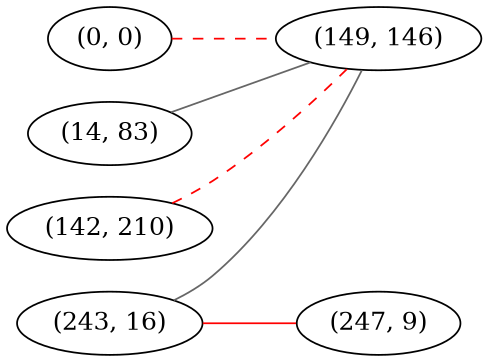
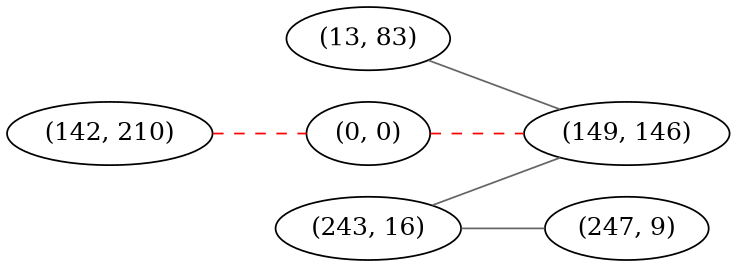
node "(14, 83)": label "(14, 83)" -> "(13, 83)"
edge "(149, 146)" -- "(142, 210)": now "(0, 0)" -- "(142, 210)"
edge "(243, 16)" -- "(247, 9)": color red -> gray40
